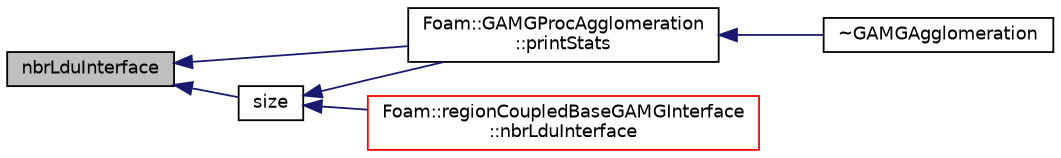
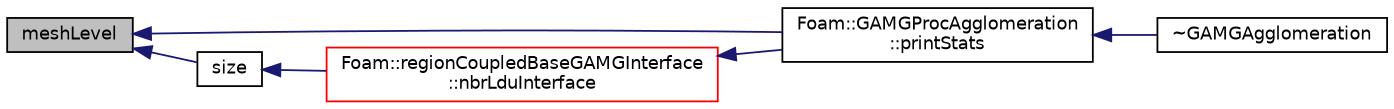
node "nbrLduInterface": label "nbrLduInterface" -> "meshLevel"
edge "Foam::GAMGProcAgglomeration ::printStats" -> "size": now "Foam::GAMGProcAgglomeration ::printStats" -> "Foam::regionCoupledBaseGAMGInterface ::nbrLduInterface"
